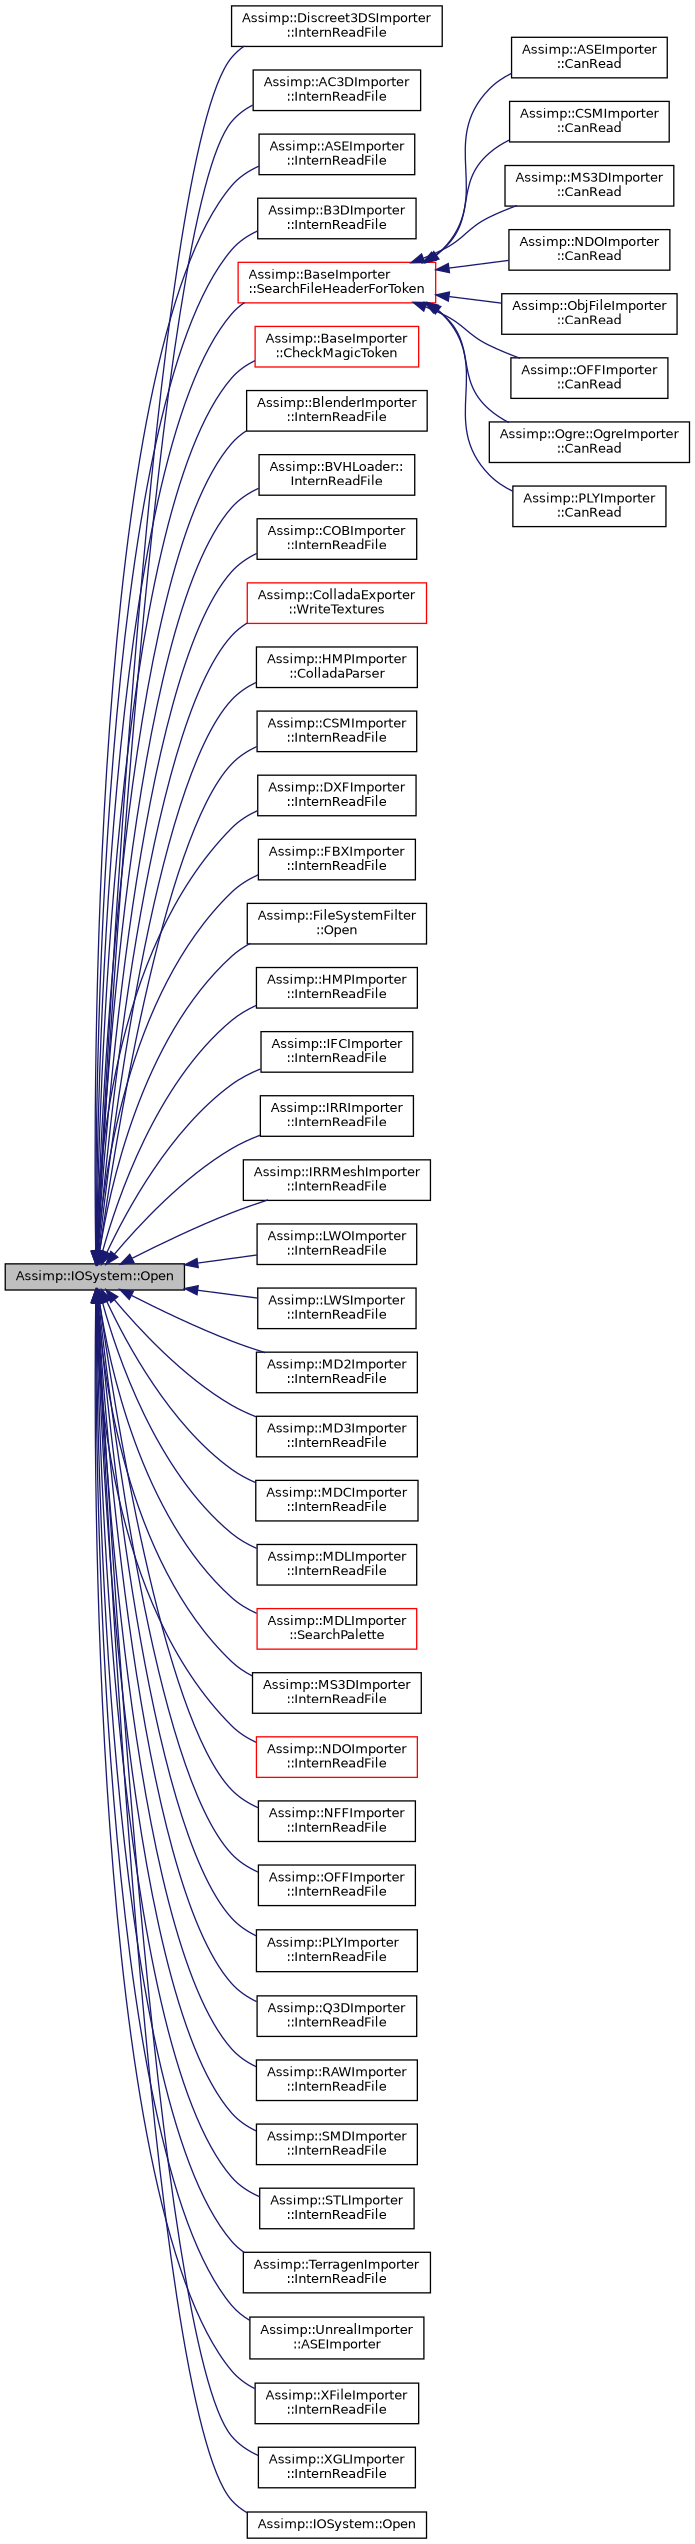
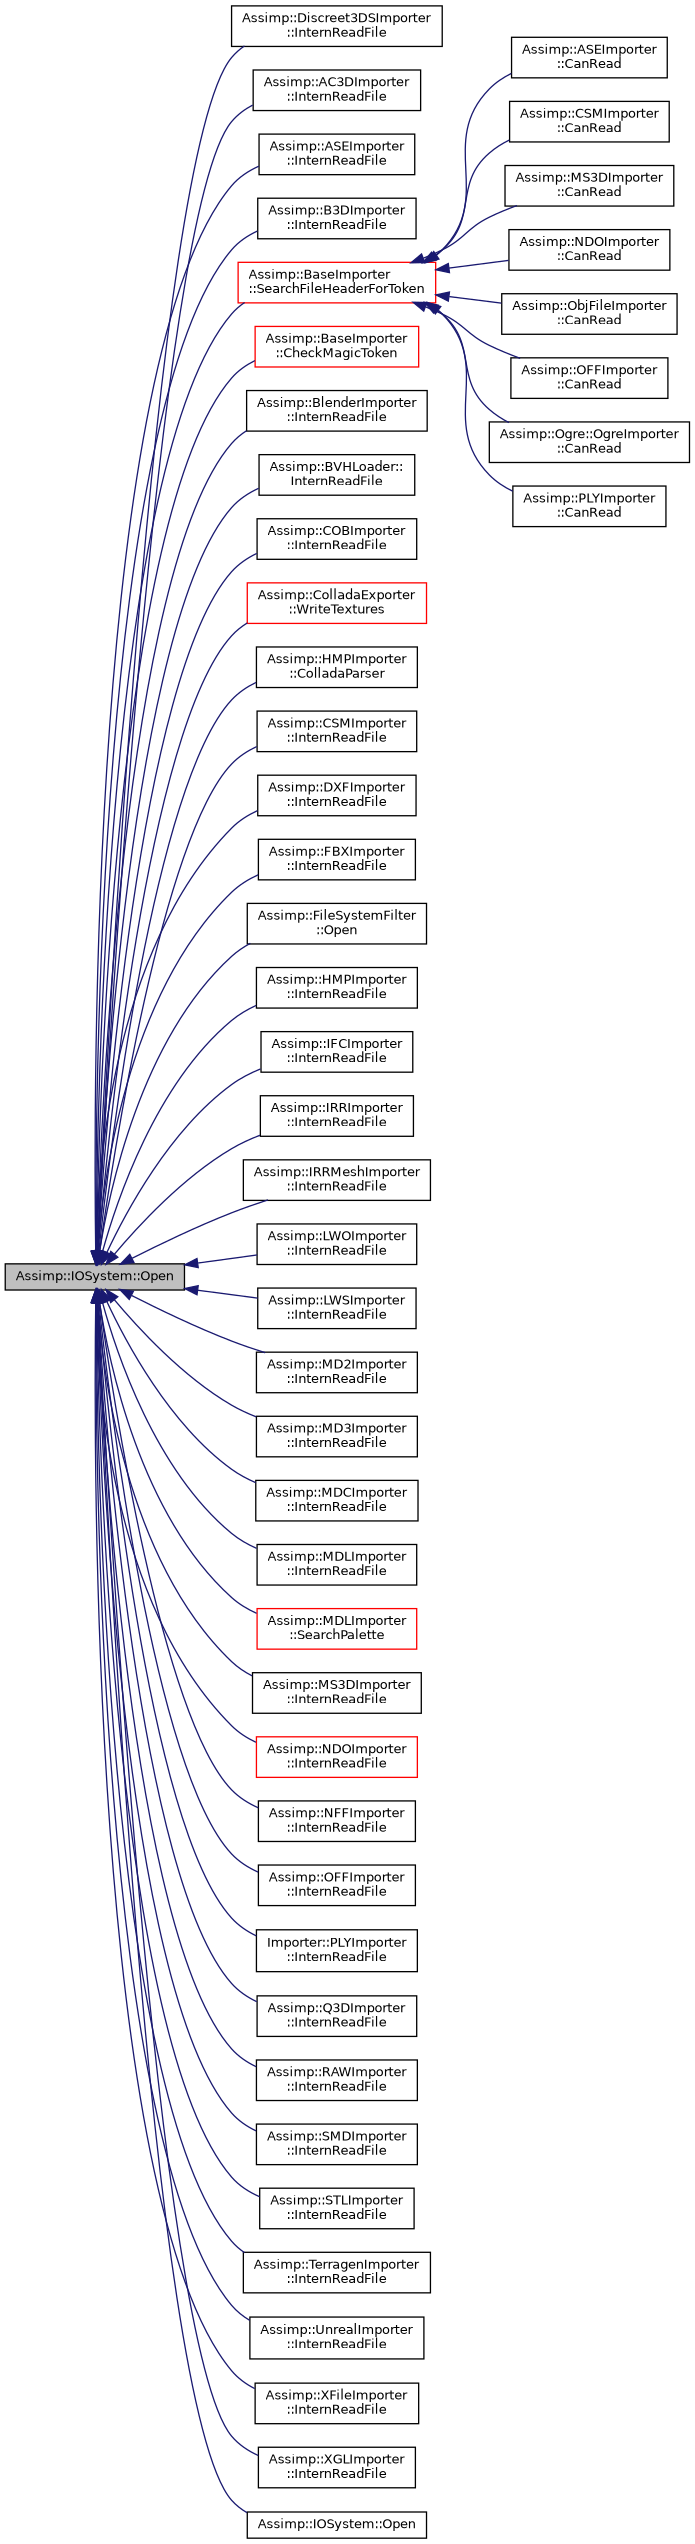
node "Assimp::PLYImporter ::InternReadFile": label "Assimp::PLYImporter ::InternReadFile" -> "Importer::PLYImporter ::InternReadFile"
node "Assimp::UnrealImporter ::ASEImporter": label "Assimp::UnrealImporter ::ASEImporter" -> "Assimp::UnrealImporter ::InternReadFile"
